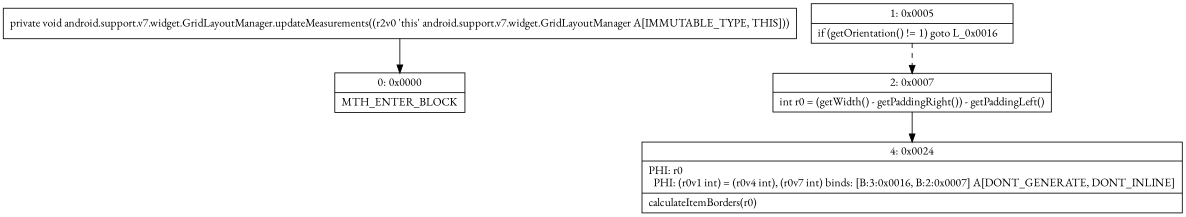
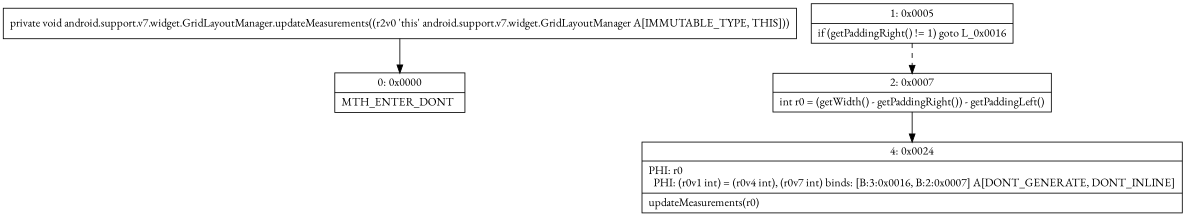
node "1: 0x0005": text "if (getOrientation() != 1) goto L_0x0016" -> "if (getPaddingRight() != 1) goto L_0x0016"
node "0: 0x0000": text "MTH_ENTER_BLOCK" -> "MTH_ENTER_DONT"
node "4: 0x0024": text "calculateItemBorders(r0)" -> "updateMeasurements(r0)"
